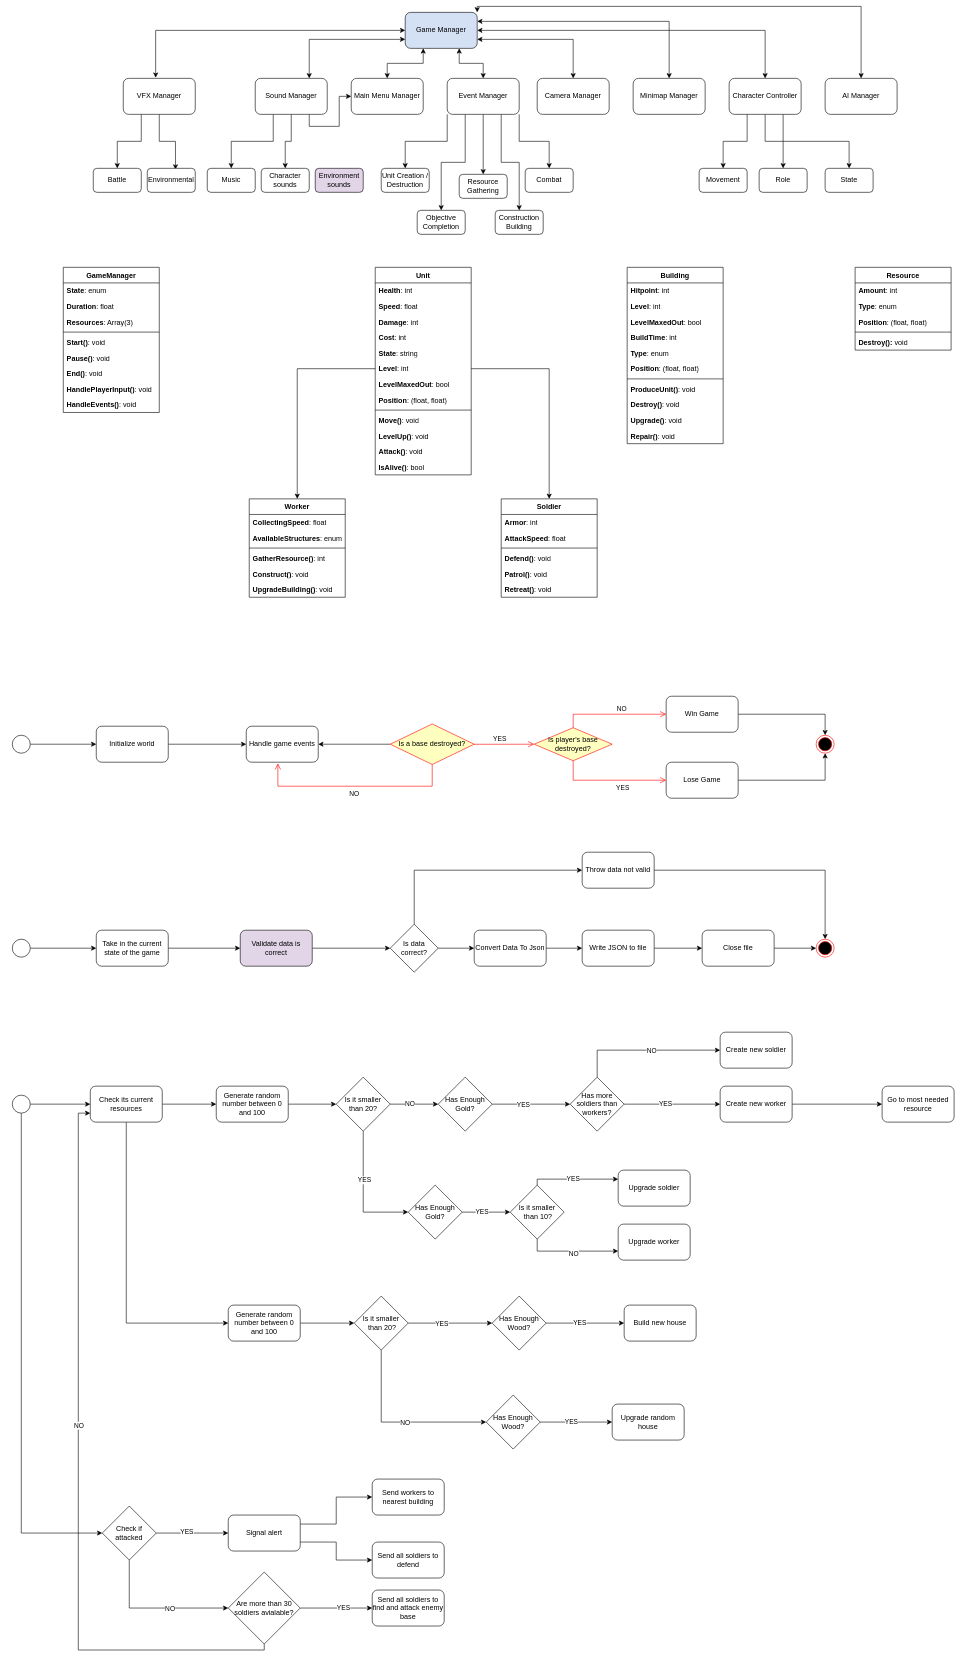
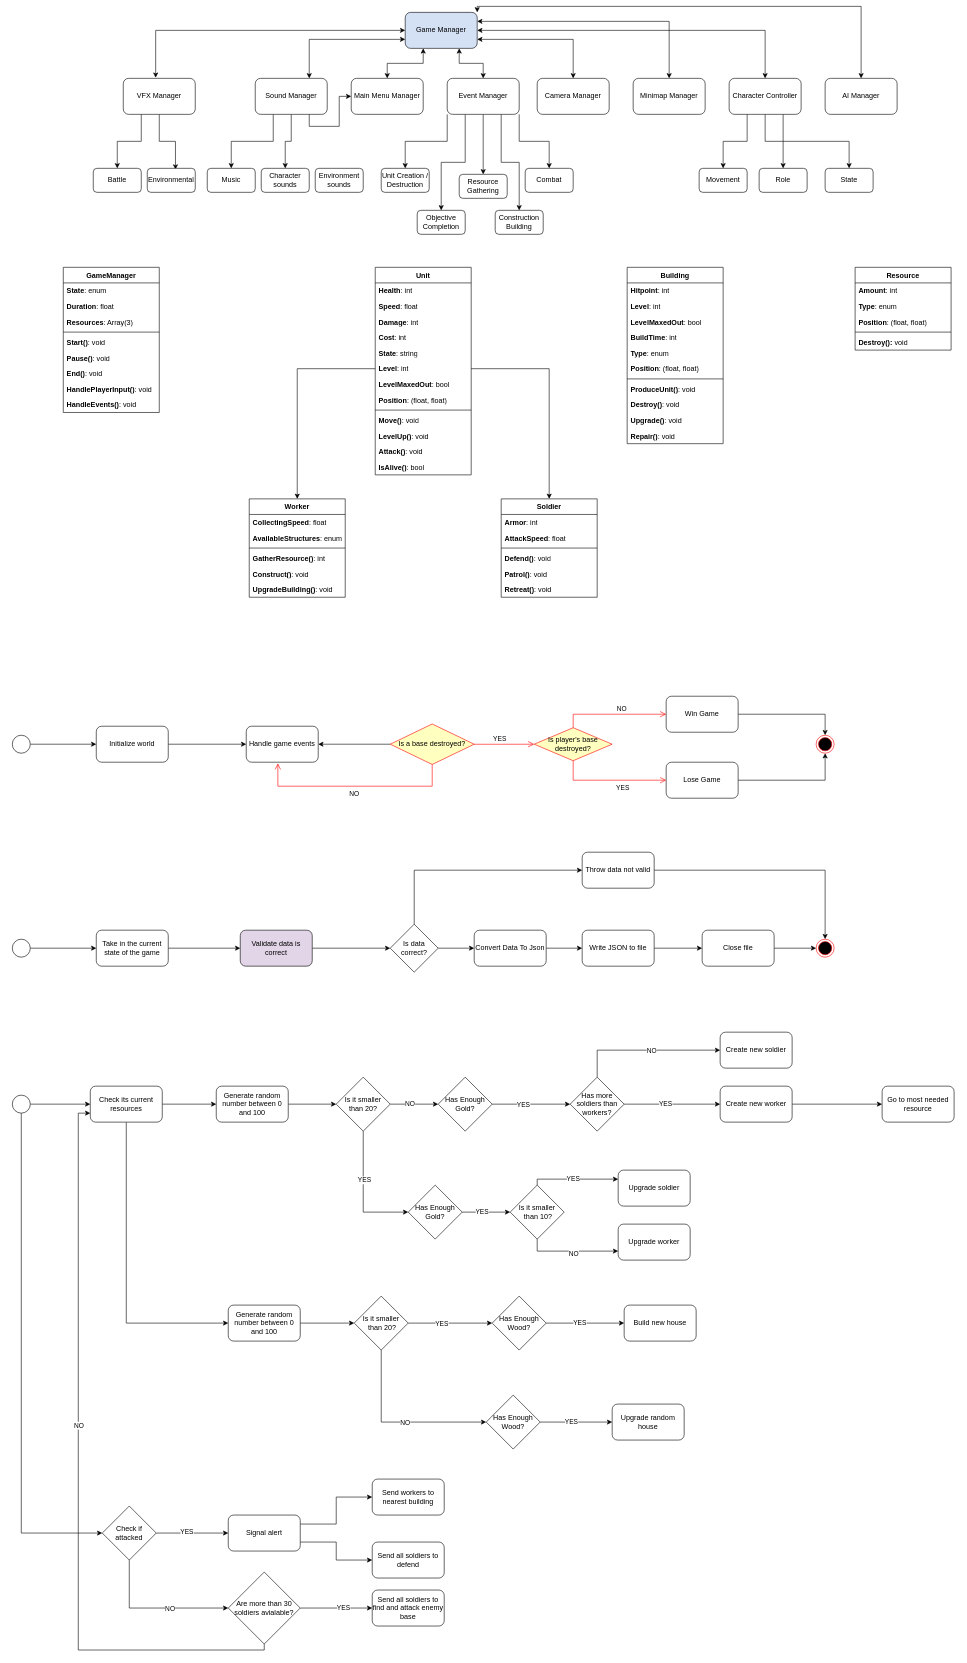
node "Environment sounds": fillcolor #e1d5e7 -> #ffffff
